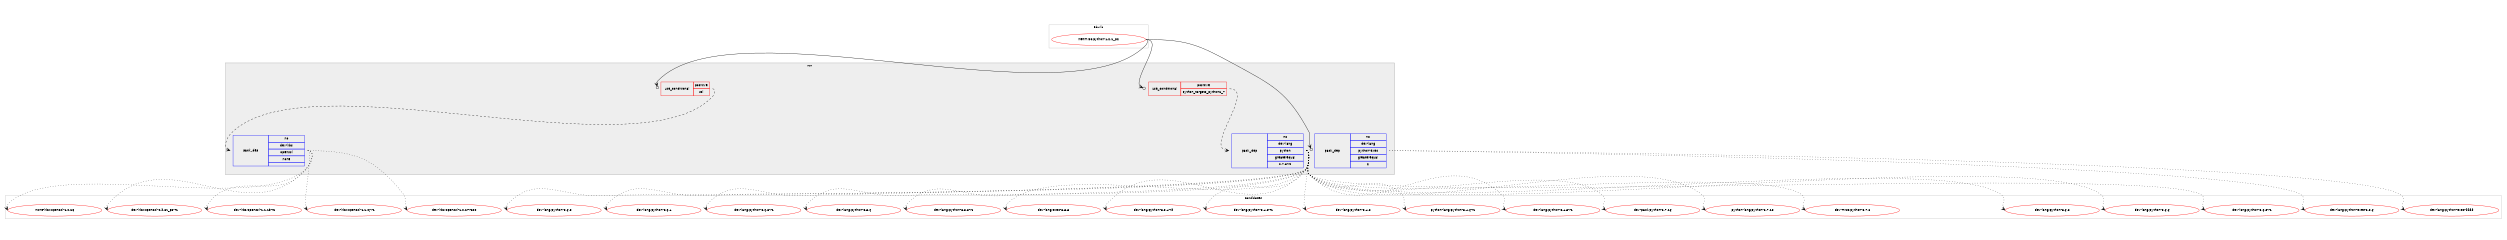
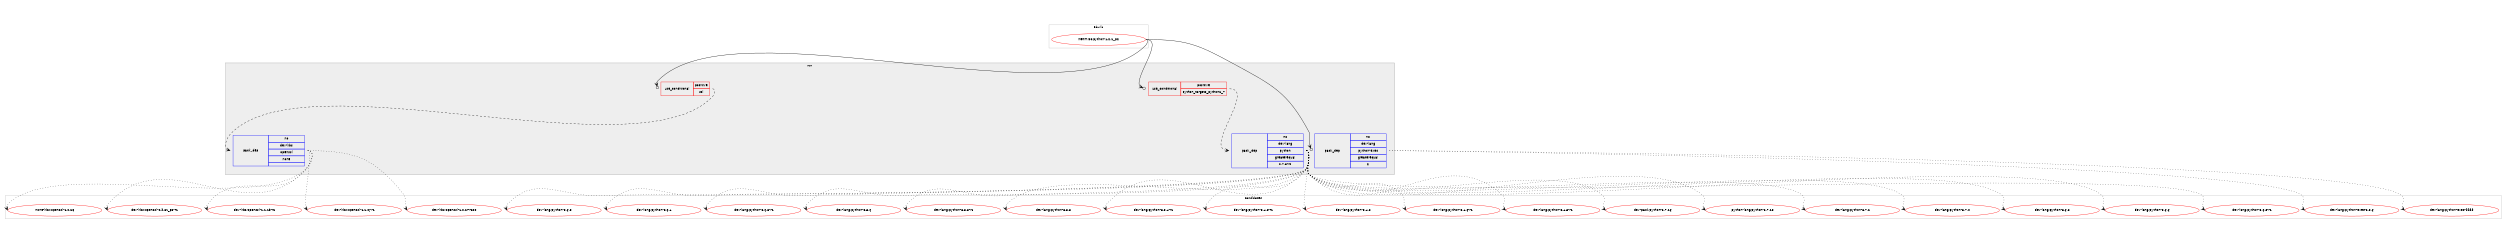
node "dev-lang/exec-3.5.5": label "dev-lang/exec-3.5.5" -> "dev-lang/python-3.5.5"
node "dev-lang/python-3.5.4-r9": label "dev-lang/python-3.5.4-r9" -> "dev-lang/python-3.5.4-r1"
node "python-lang/python-3.4.6-r1": label "python-lang/python-3.4.6-r1" -> "dev-lang/python-3.4.6-r1"
node "dev-misc/python-3.7.2": label "dev-misc/python-3.7.2" -> "dev-lang/python-3.7.2"
node "dev-lang/python-3.7.0": added
